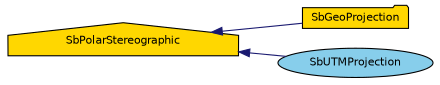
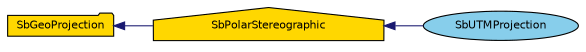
edge "SbGeoProjection" -> "SbPolarStereographic": reversed
